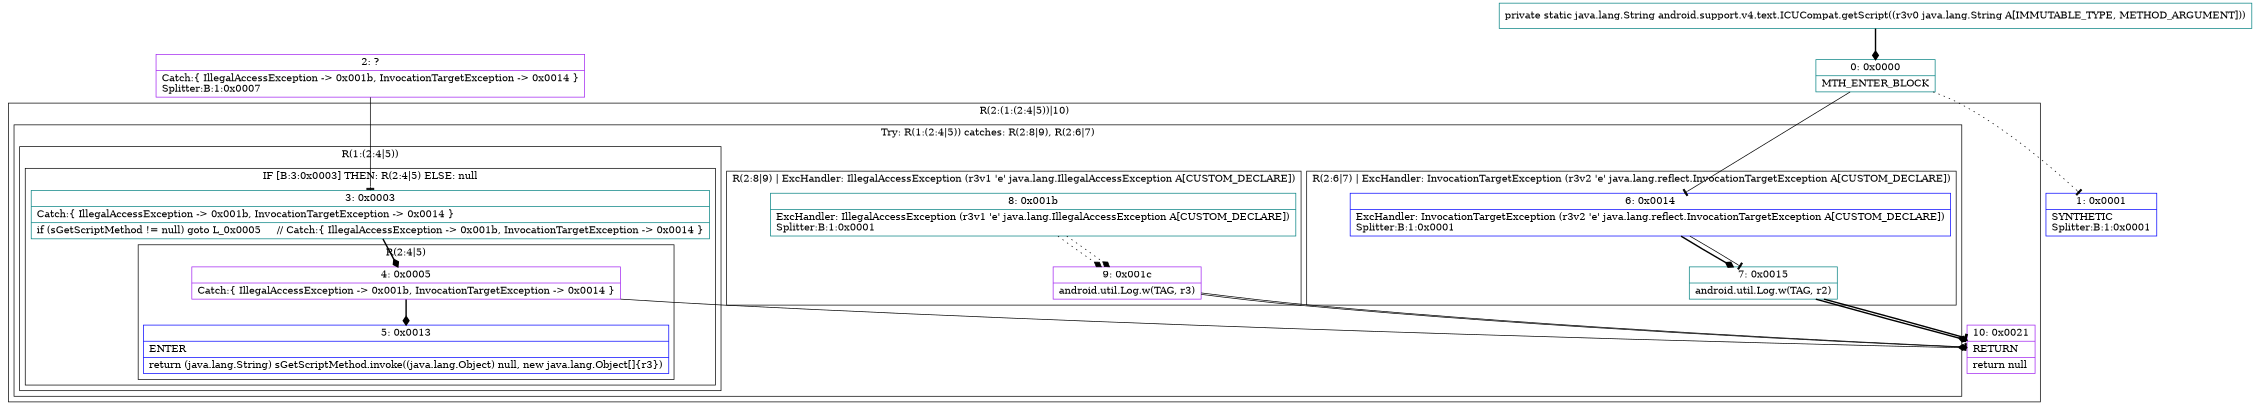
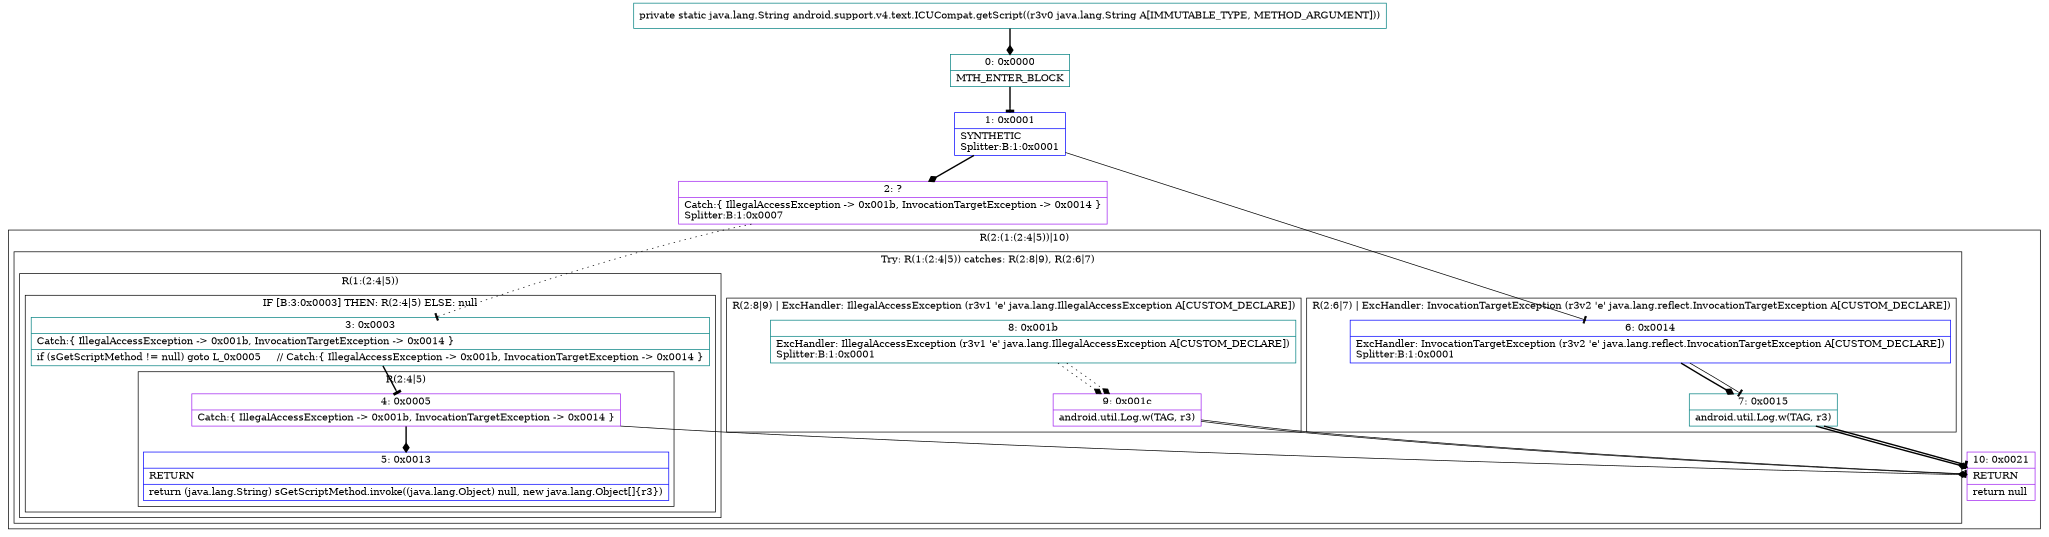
edge "0: 0x0000" -> "1: 0x0001": style dotted -> bold
edge "2: ?" -> "3: 0x0003": style solid -> dotted
edge "0: 0x0000" -> "6: 0x0014": now "1: 0x0001" -> "6: 0x0014"
edge "1: 0x0001" -> "2: ?": added
edge "3: 0x0003" -> "4: 0x0005": arrowhead diamond -> tee
node "7: 0x0015": text "android.util.Log.w(TAG, r2)" -> "android.util.Log.w(TAG, r3)"
node "5: 0x0013": text "ENTER" -> "RETURN"
